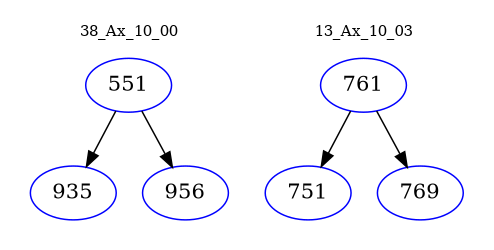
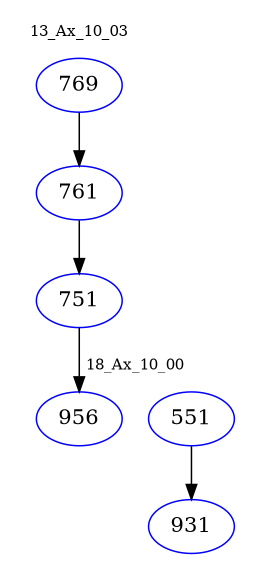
cluster "38_Ax_10_00": label "38_Ax_10_00" -> "18_Ax_10_00"
edge "551" -> "956": now "751" -> "956"
edge "761" -> "769": reversed
node "935": label "935" -> "931"
